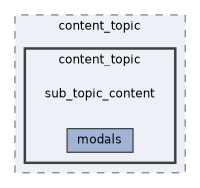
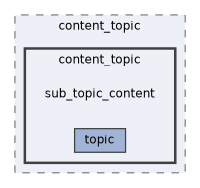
node "modals": label "modals" -> "topic"
